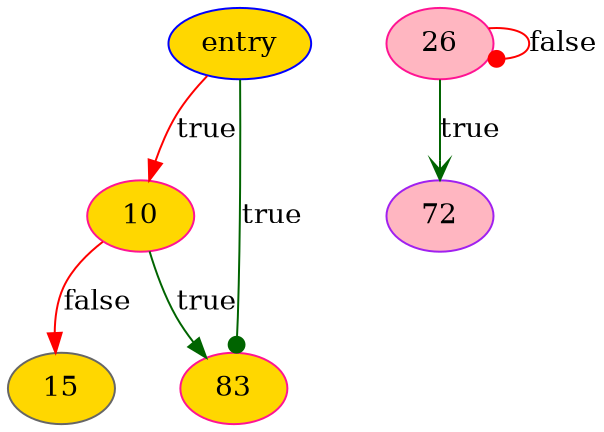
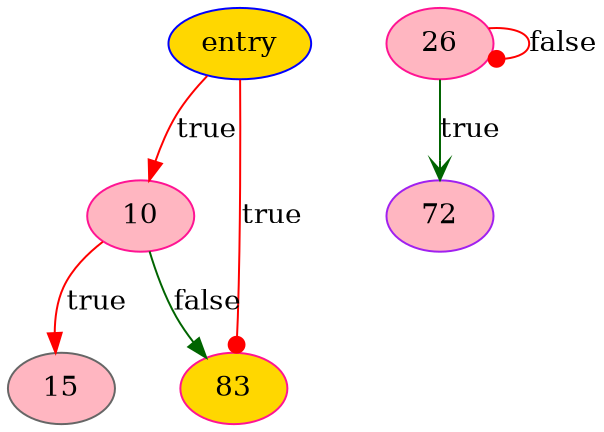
edge "entry" -> "83": color darkgreen -> red
node "10": fillcolor gold -> lightpink
edge "10" -> "15": label "false" -> "true"
edge "10" -> "83": label "true" -> "false"
node "15": fillcolor gold -> lightpink
